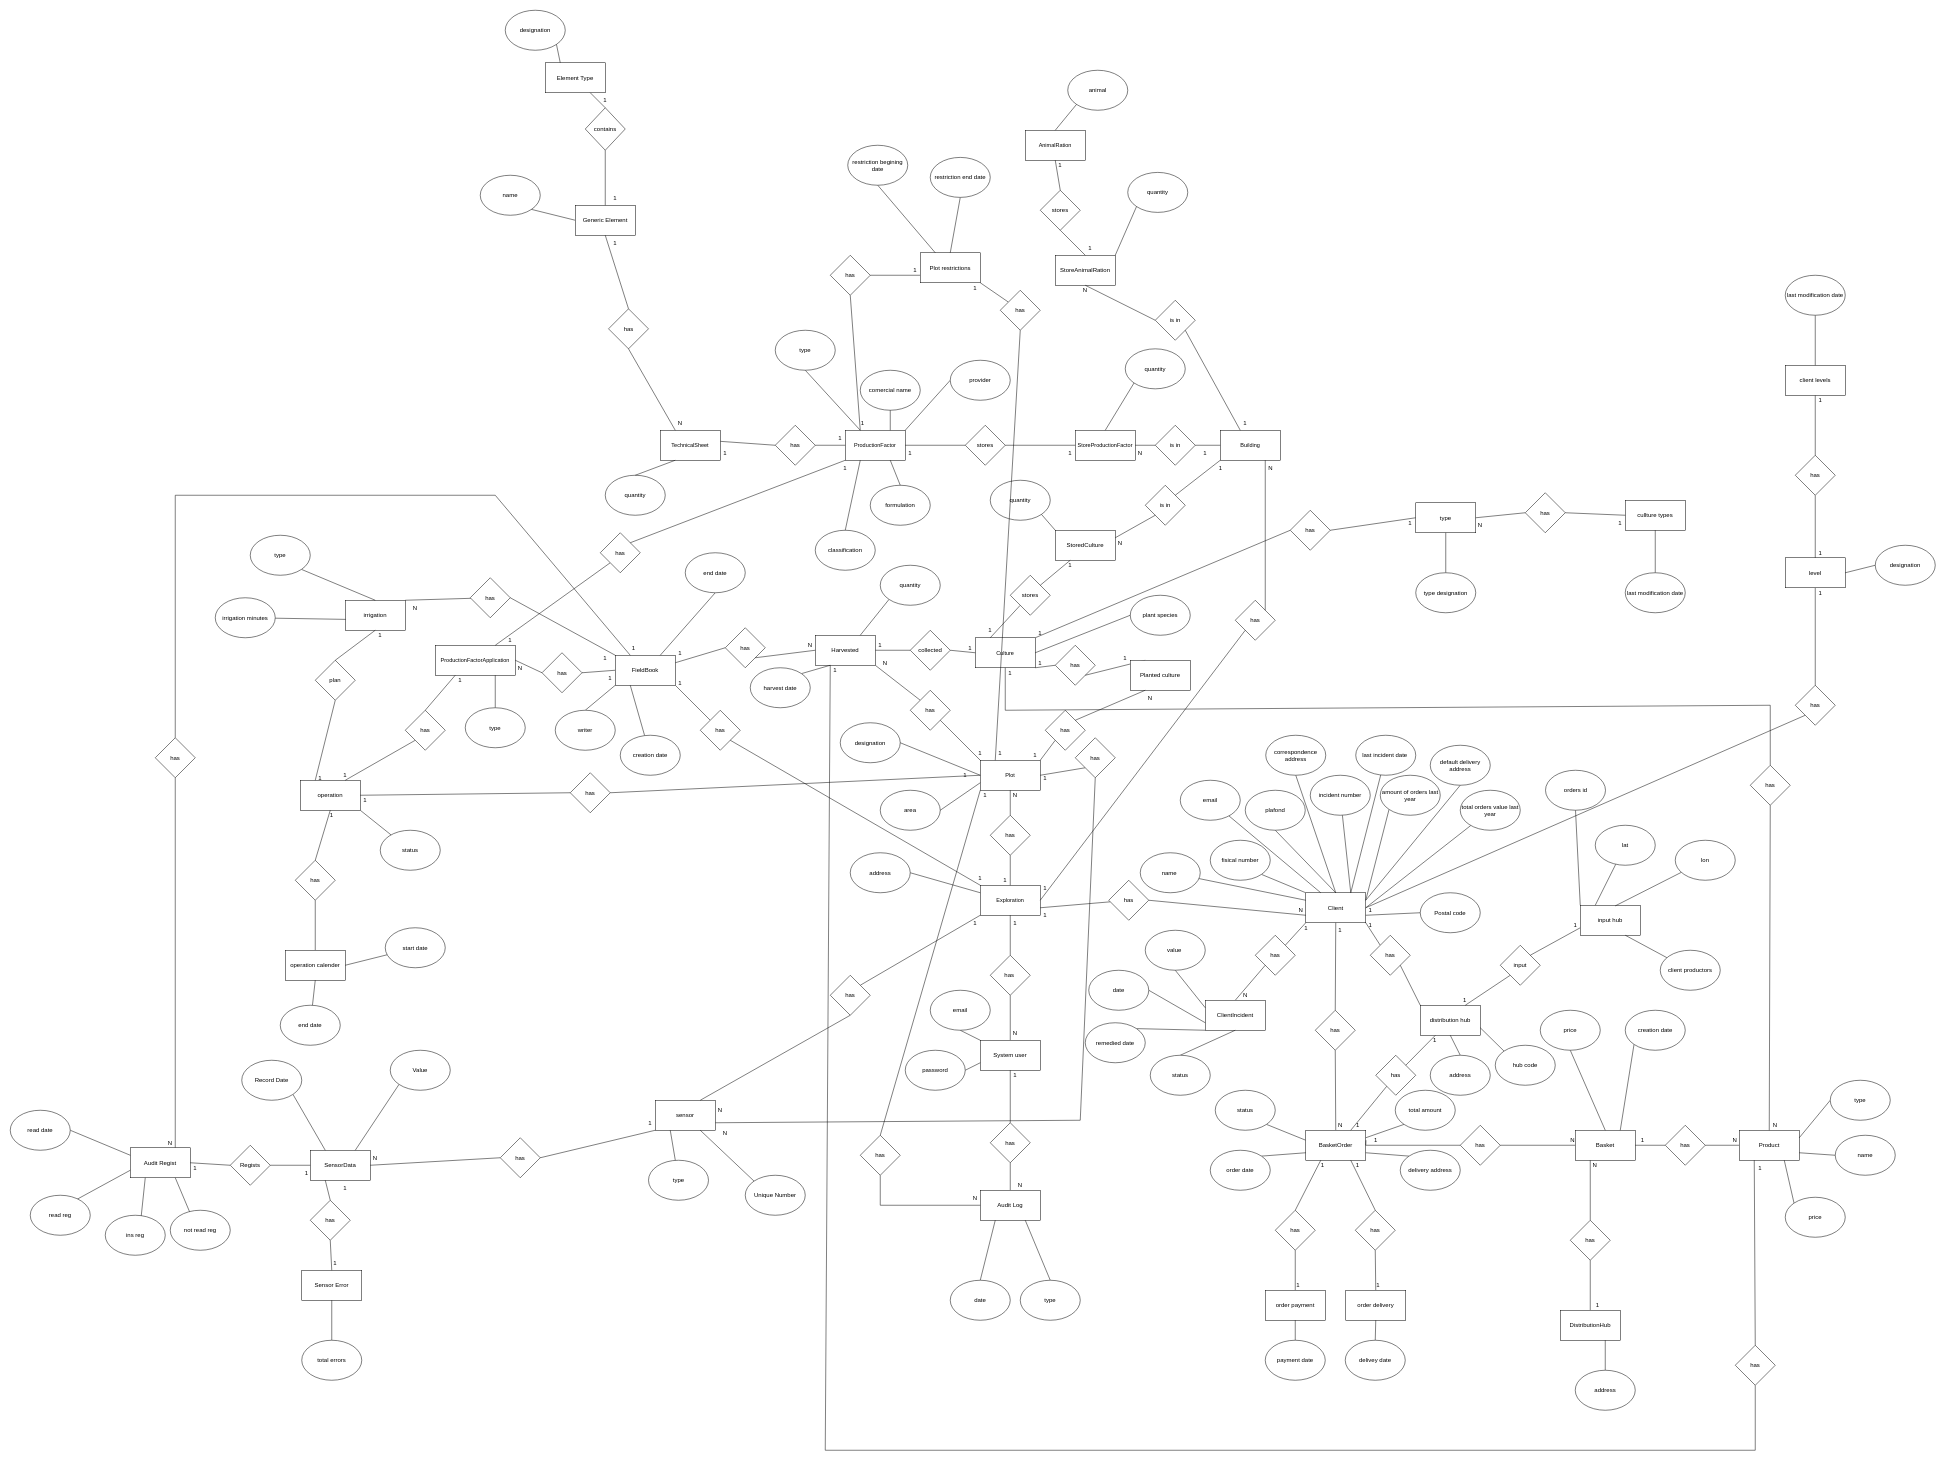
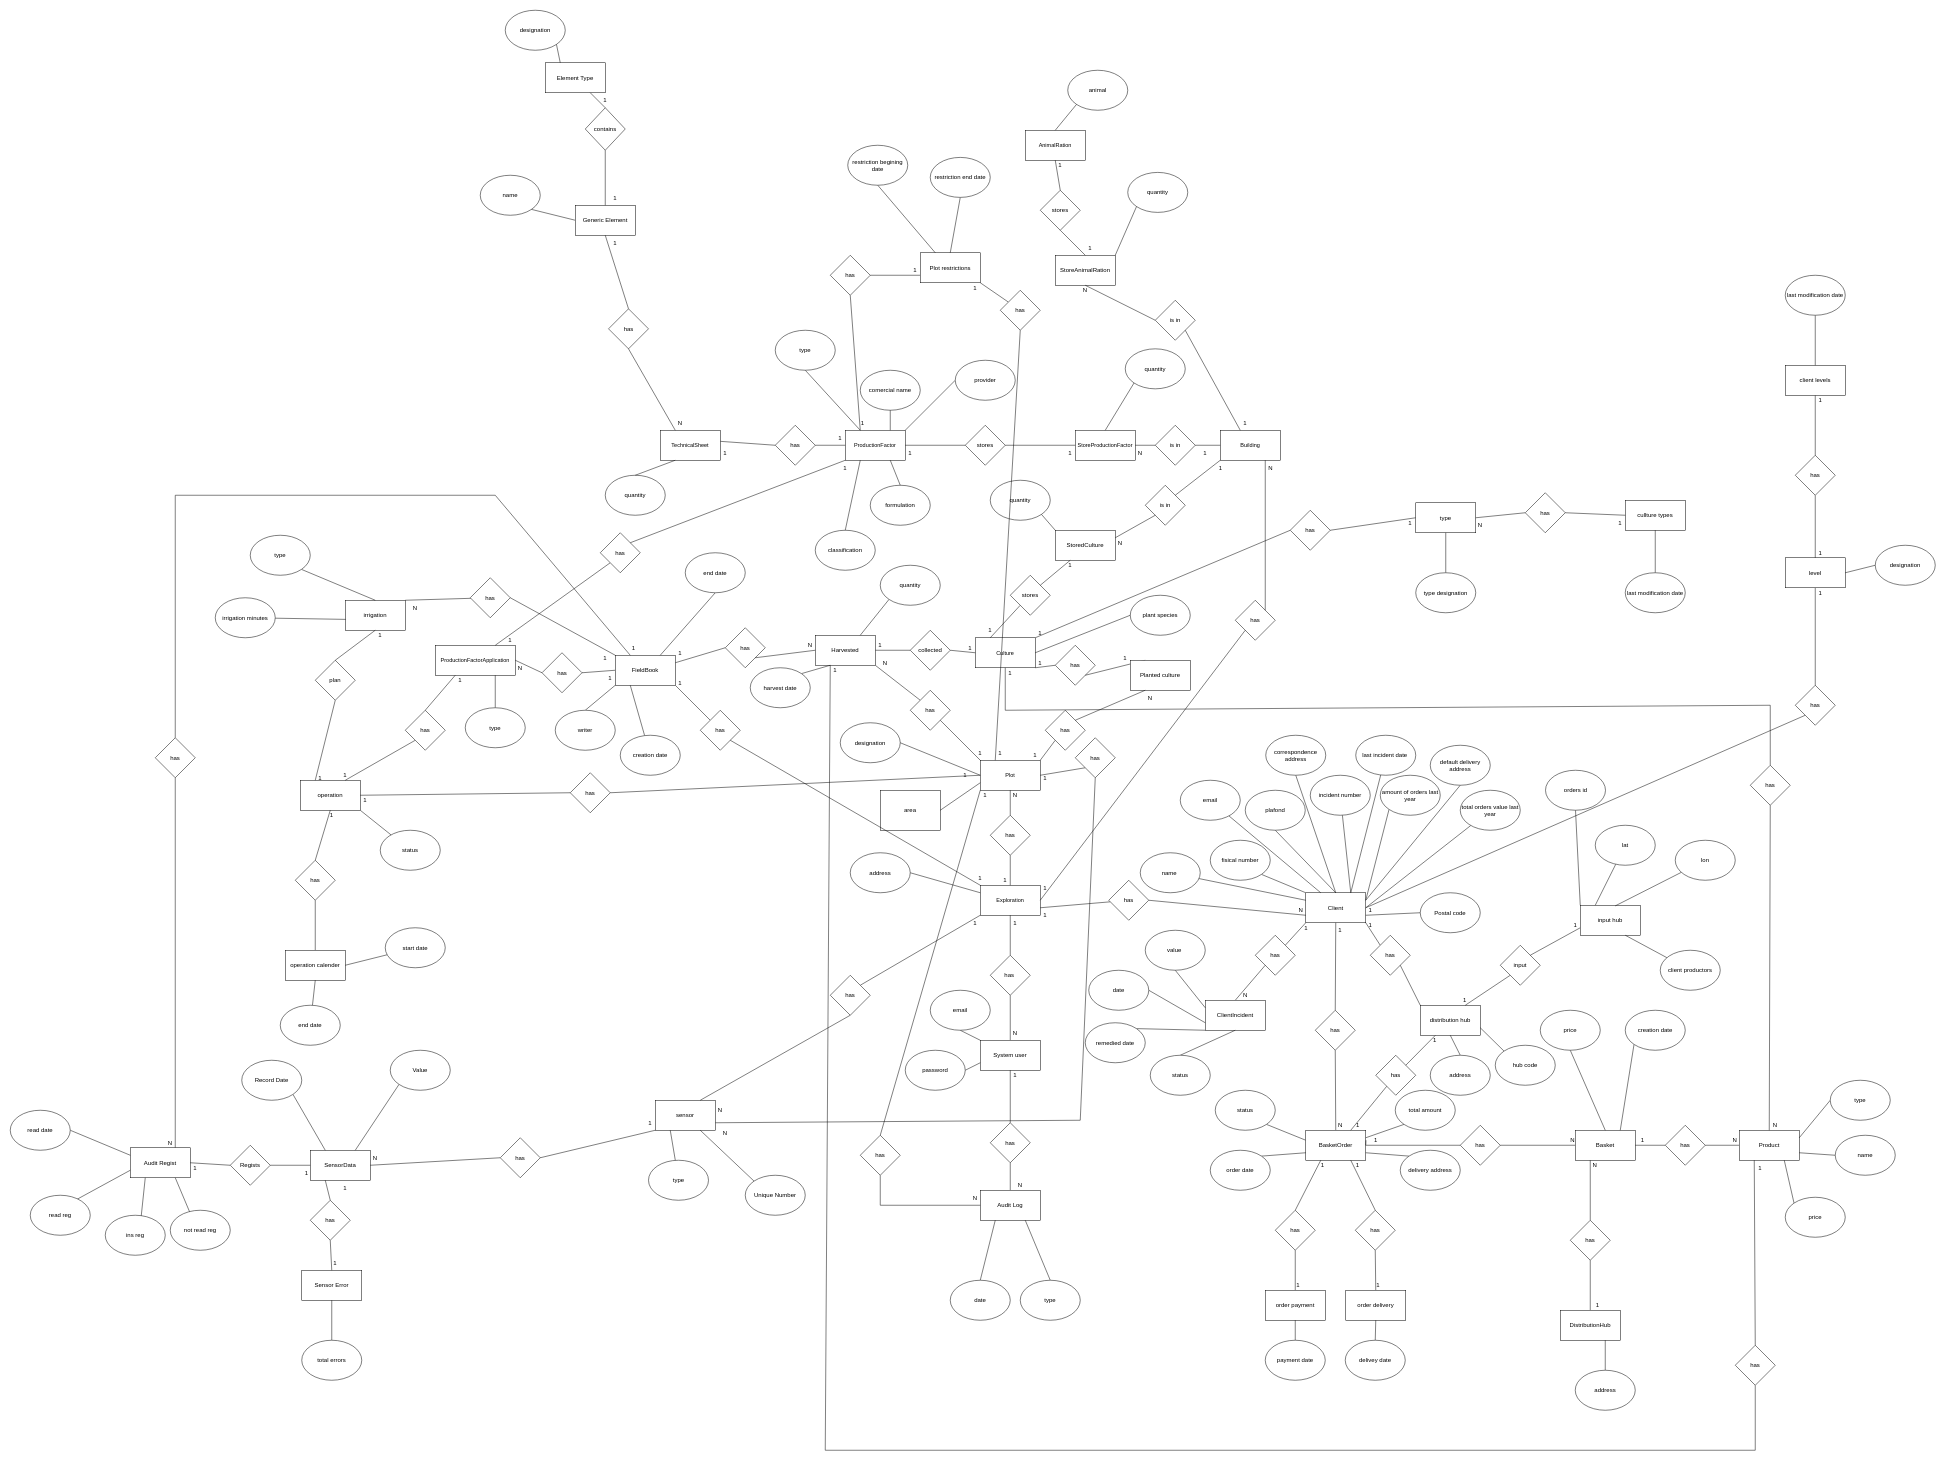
node "provider": moved (980, 380) -> (985, 380)
node "area": shape ellipse -> rectangle
